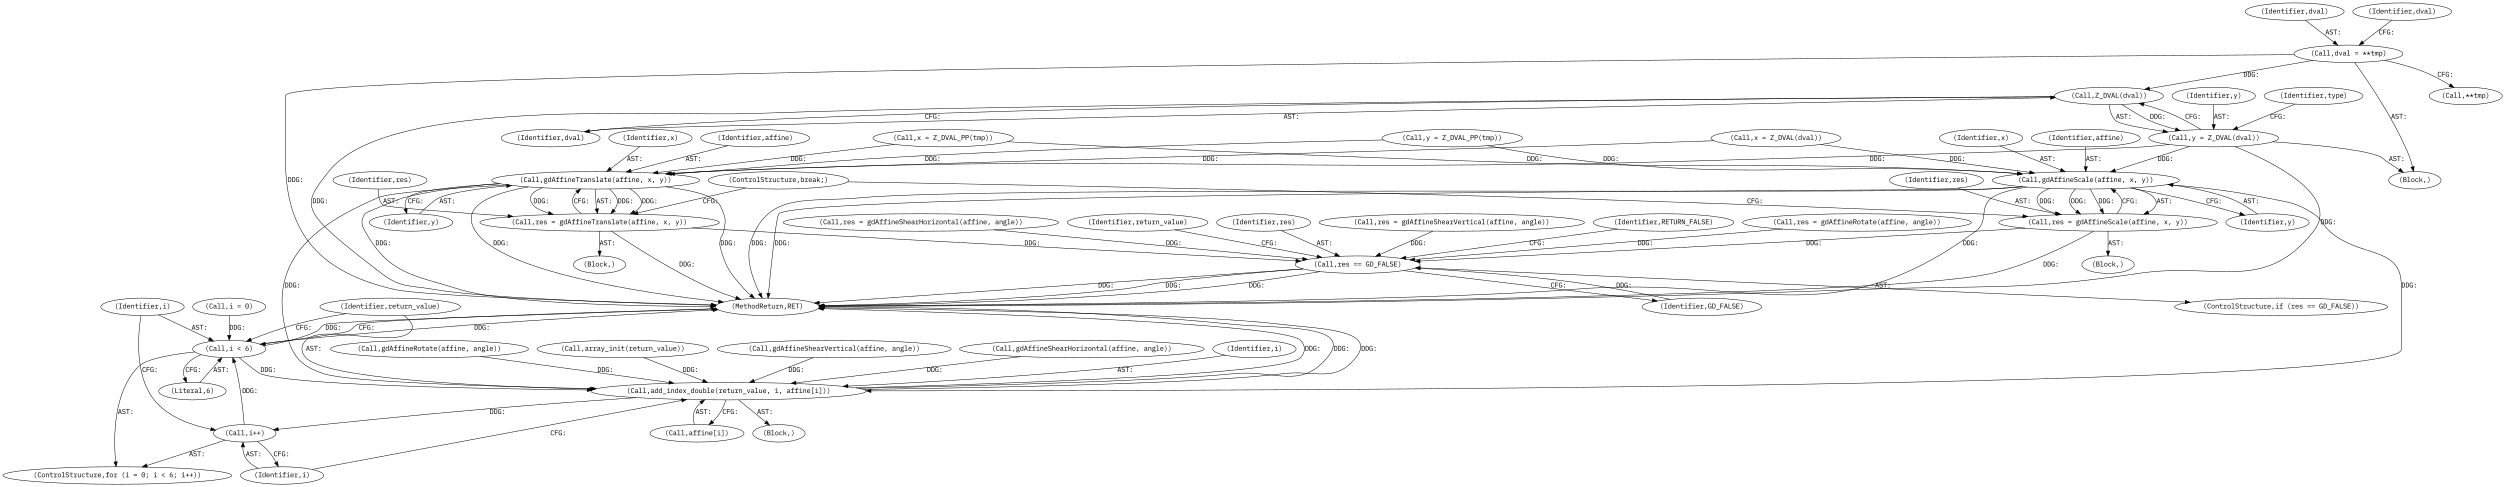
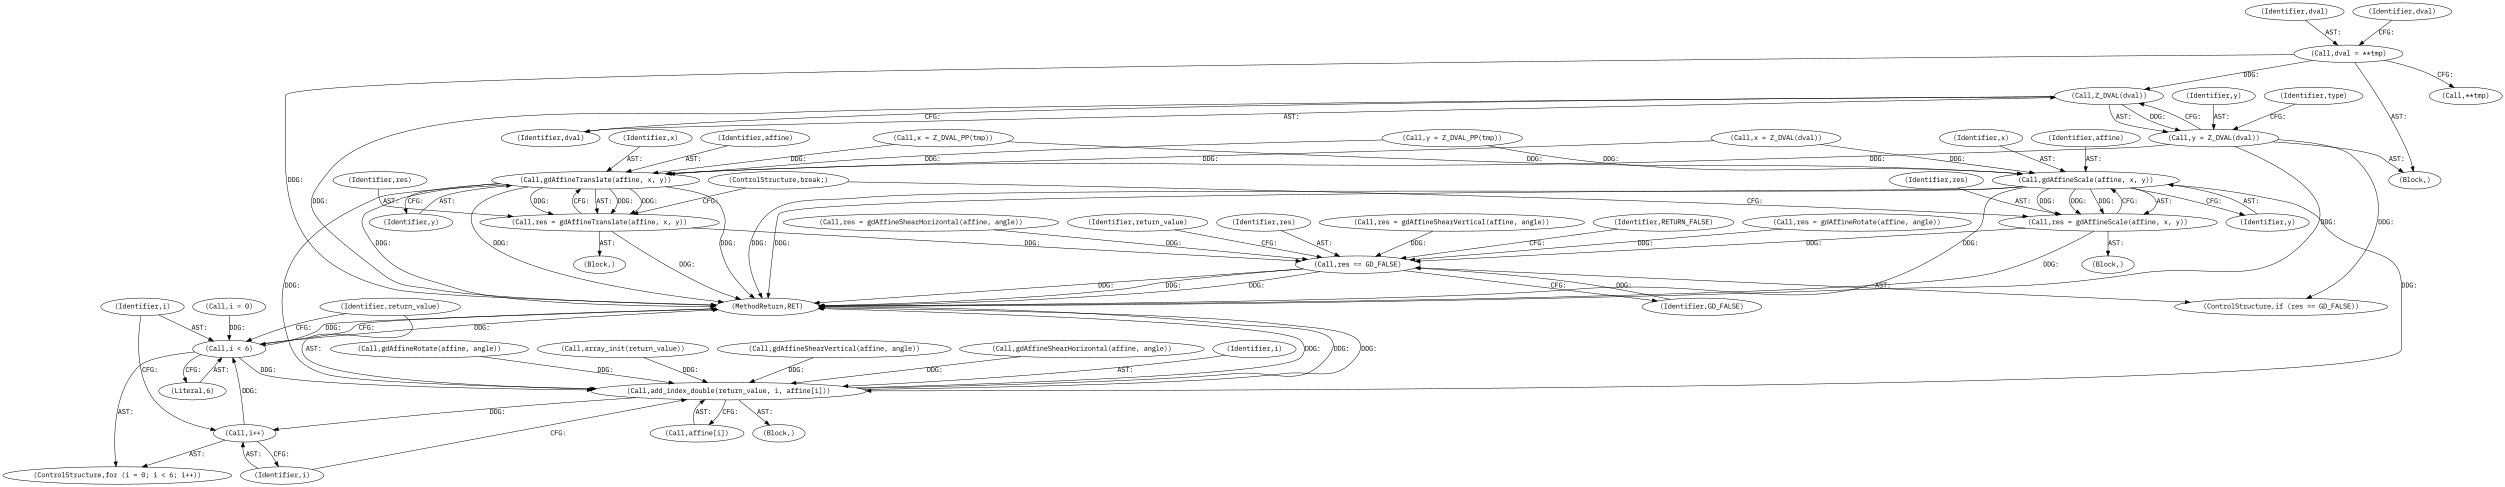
edge "(Call,y = Z_DVAL(dval))" -> "(Call,gdAffineScale(affine, x, y))": now "(Call,y = Z_DVAL(dval))" -> "(ControlStructure,if (res == GD_FALSE))"
